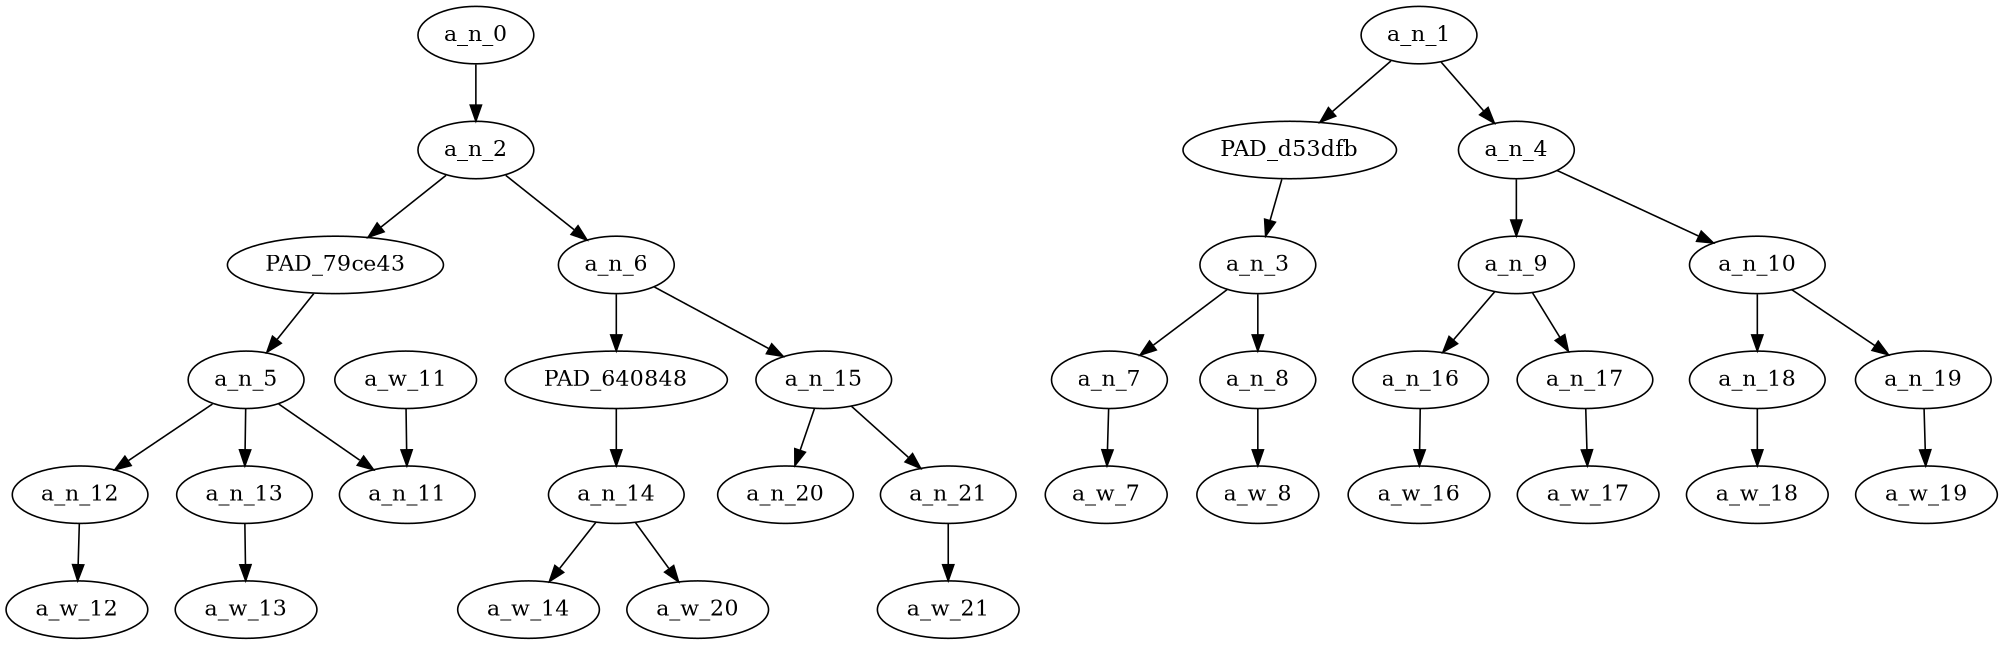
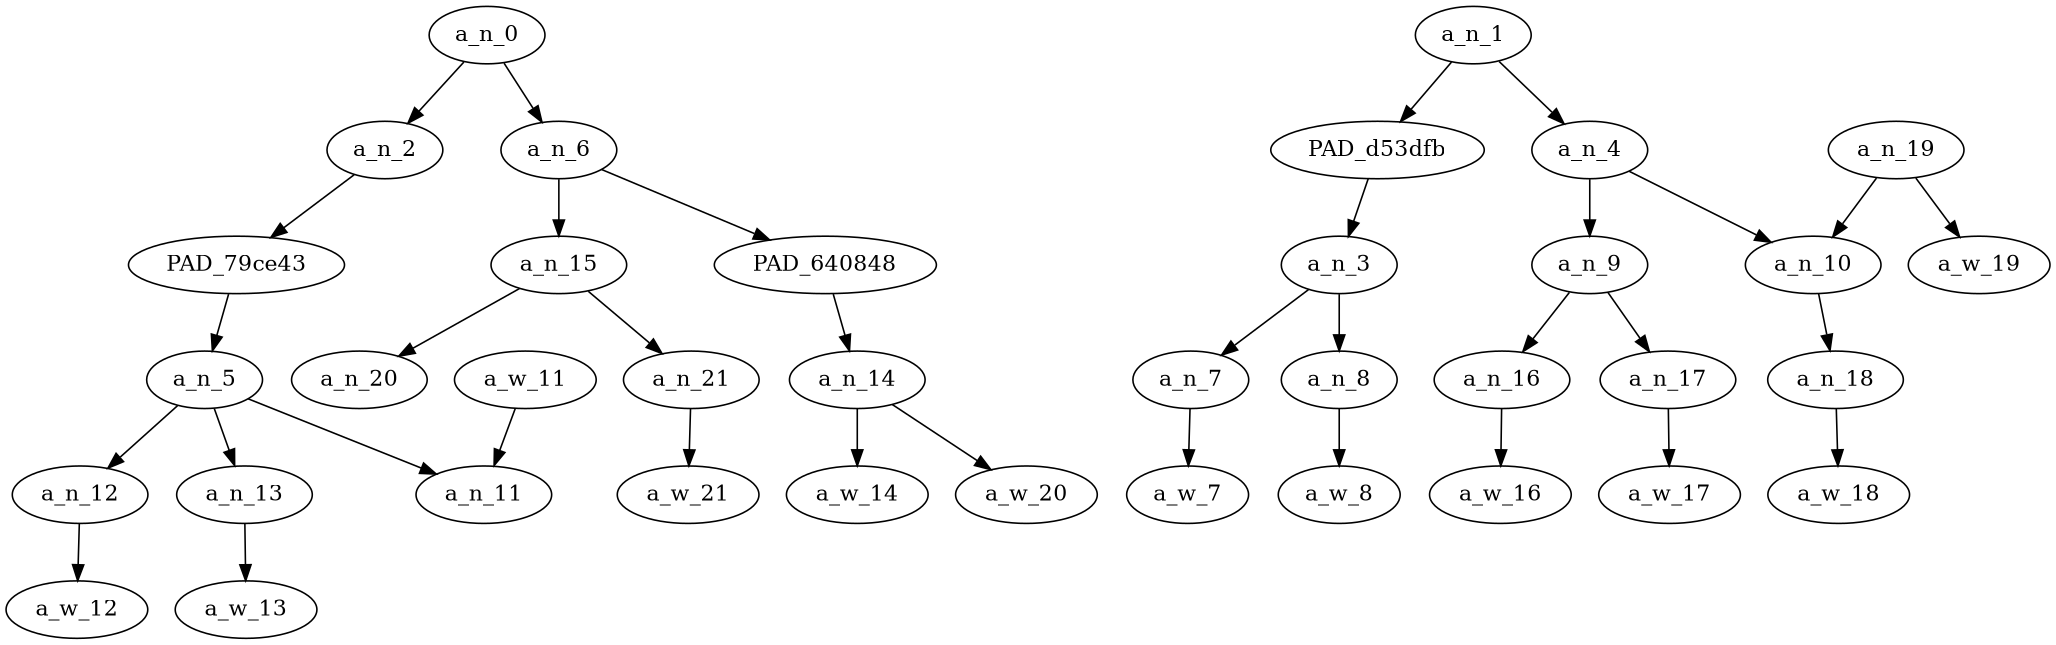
edge "a_n_2" -> "a_n_6": now "a_n_0" -> "a_n_6"
edge "a_n_10" -> "a_n_19": reversed
